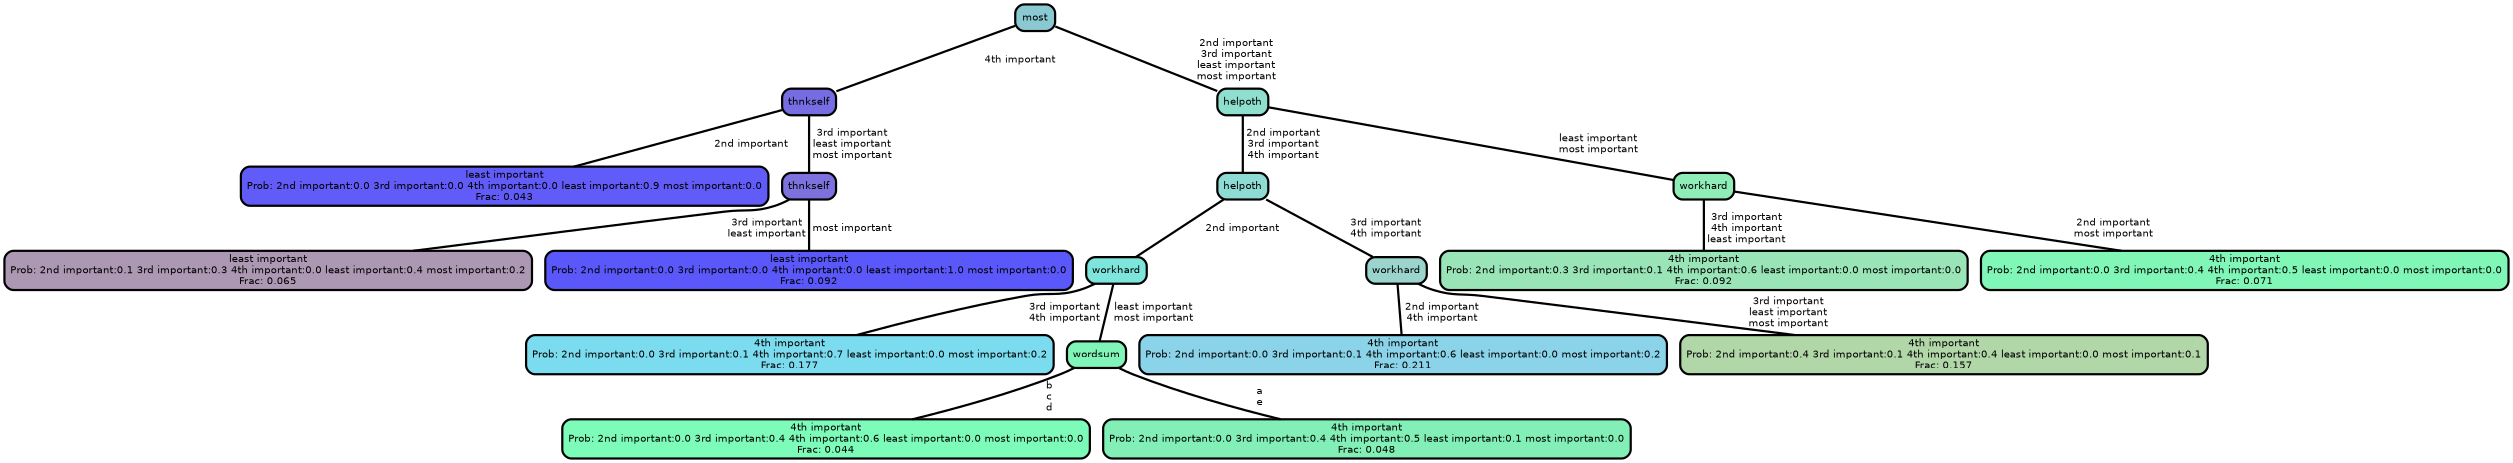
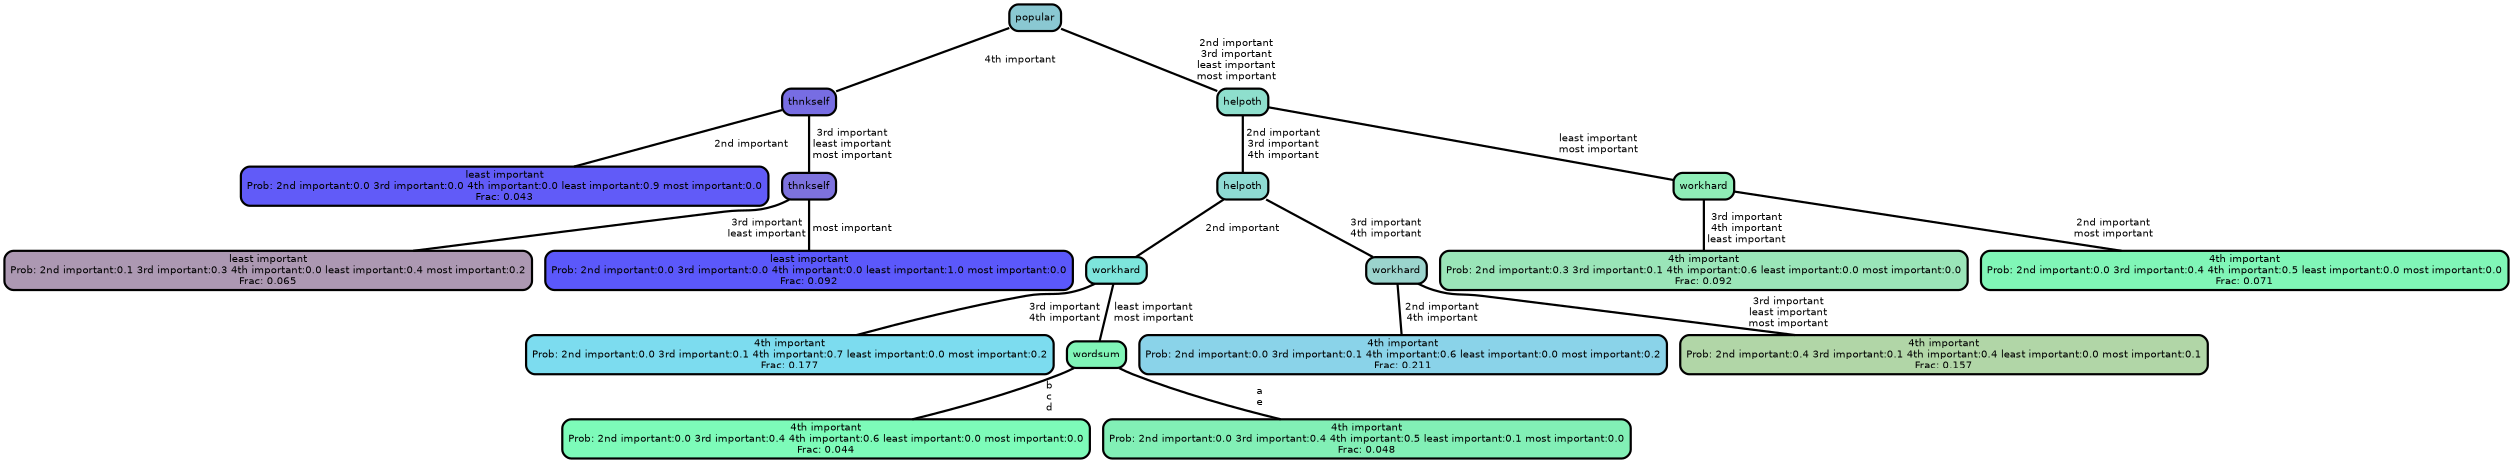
node "most": label "most" -> "popular"
